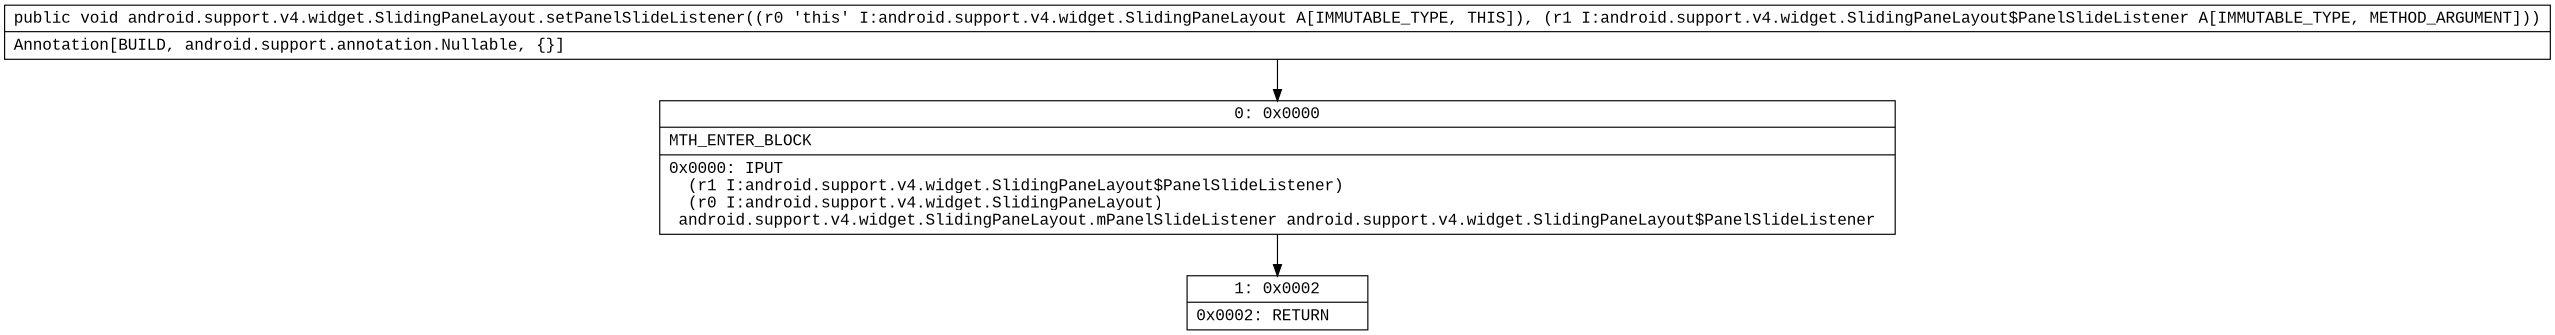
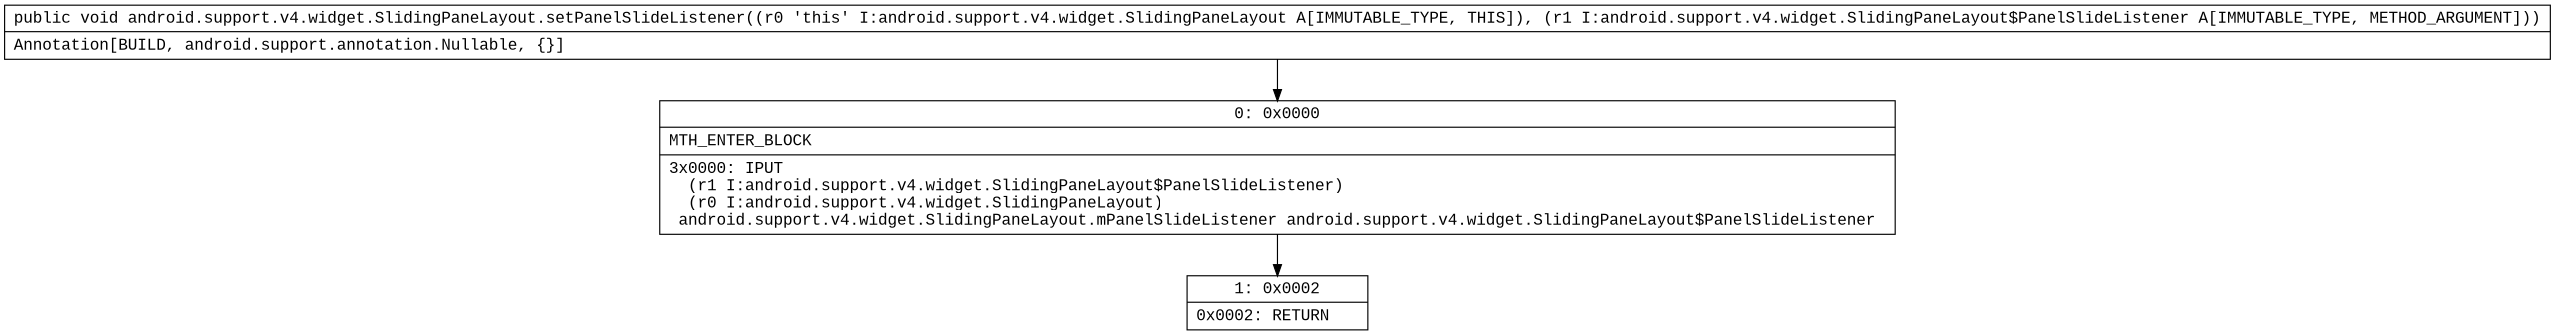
node "0: 0x0000": text "0x0000: IPUT" -> "3x0000: IPUT"
